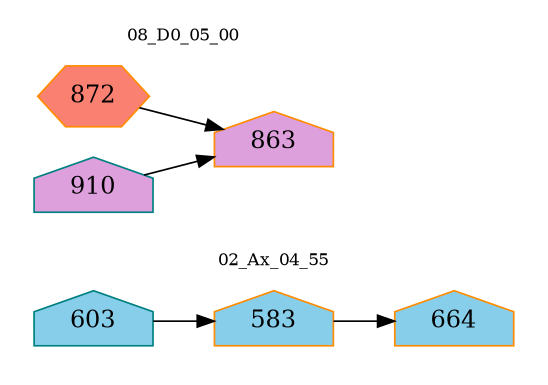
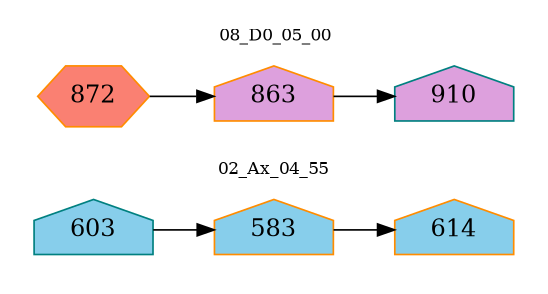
edge "910" -> "863": reversed
node "664": label "664" -> "614"
